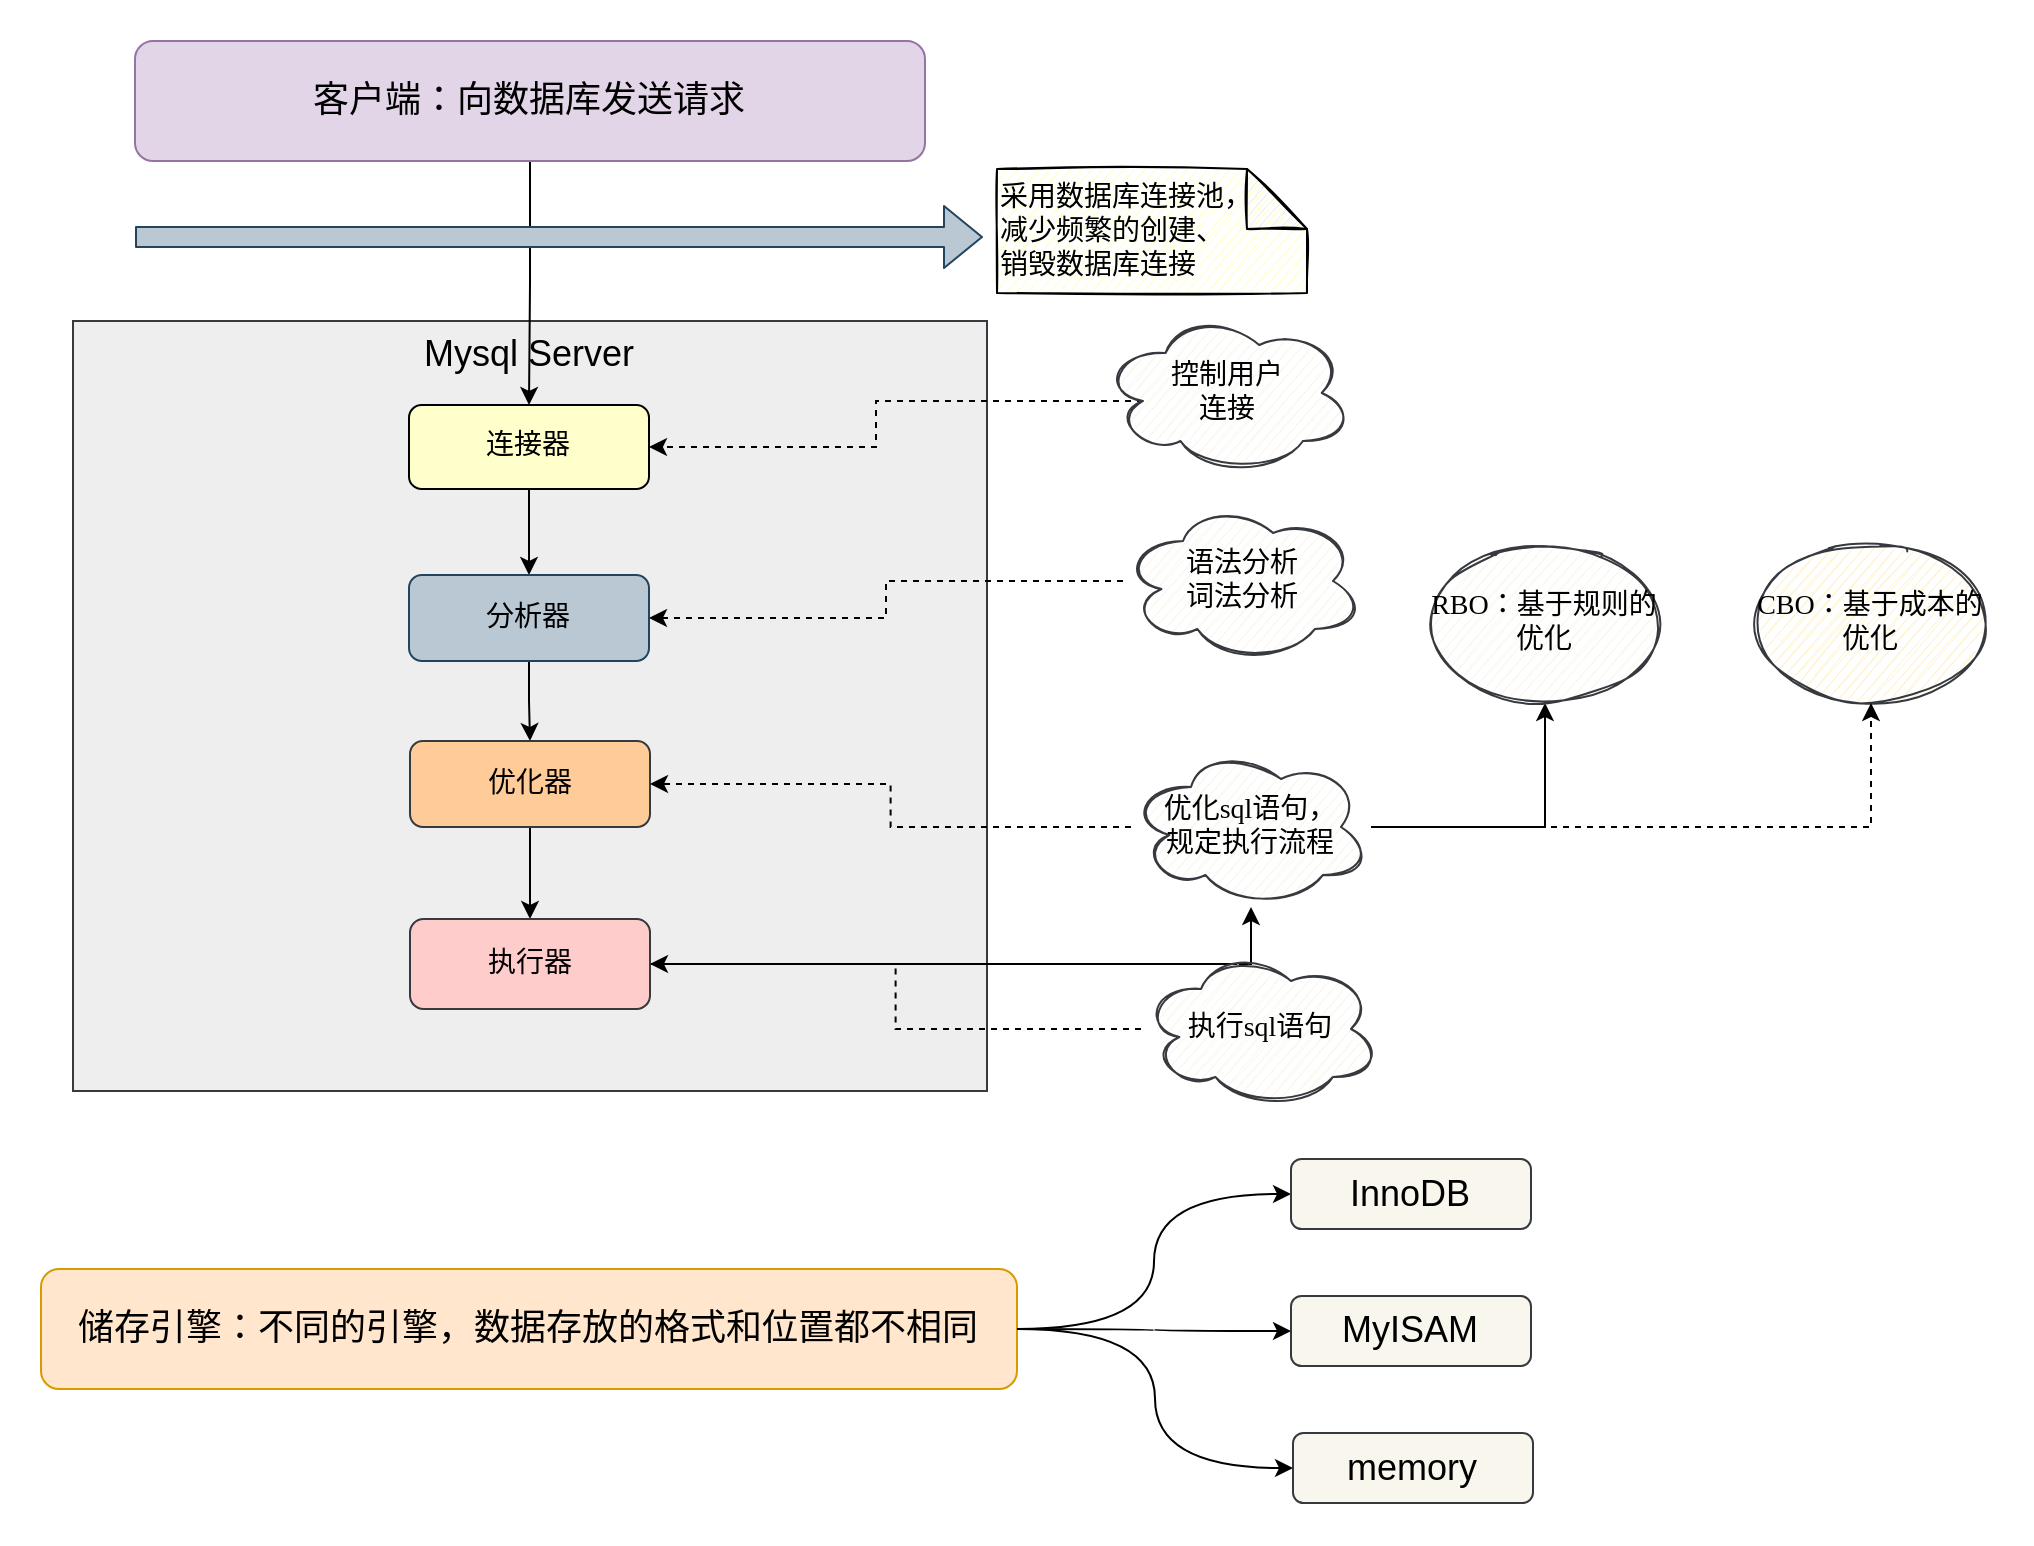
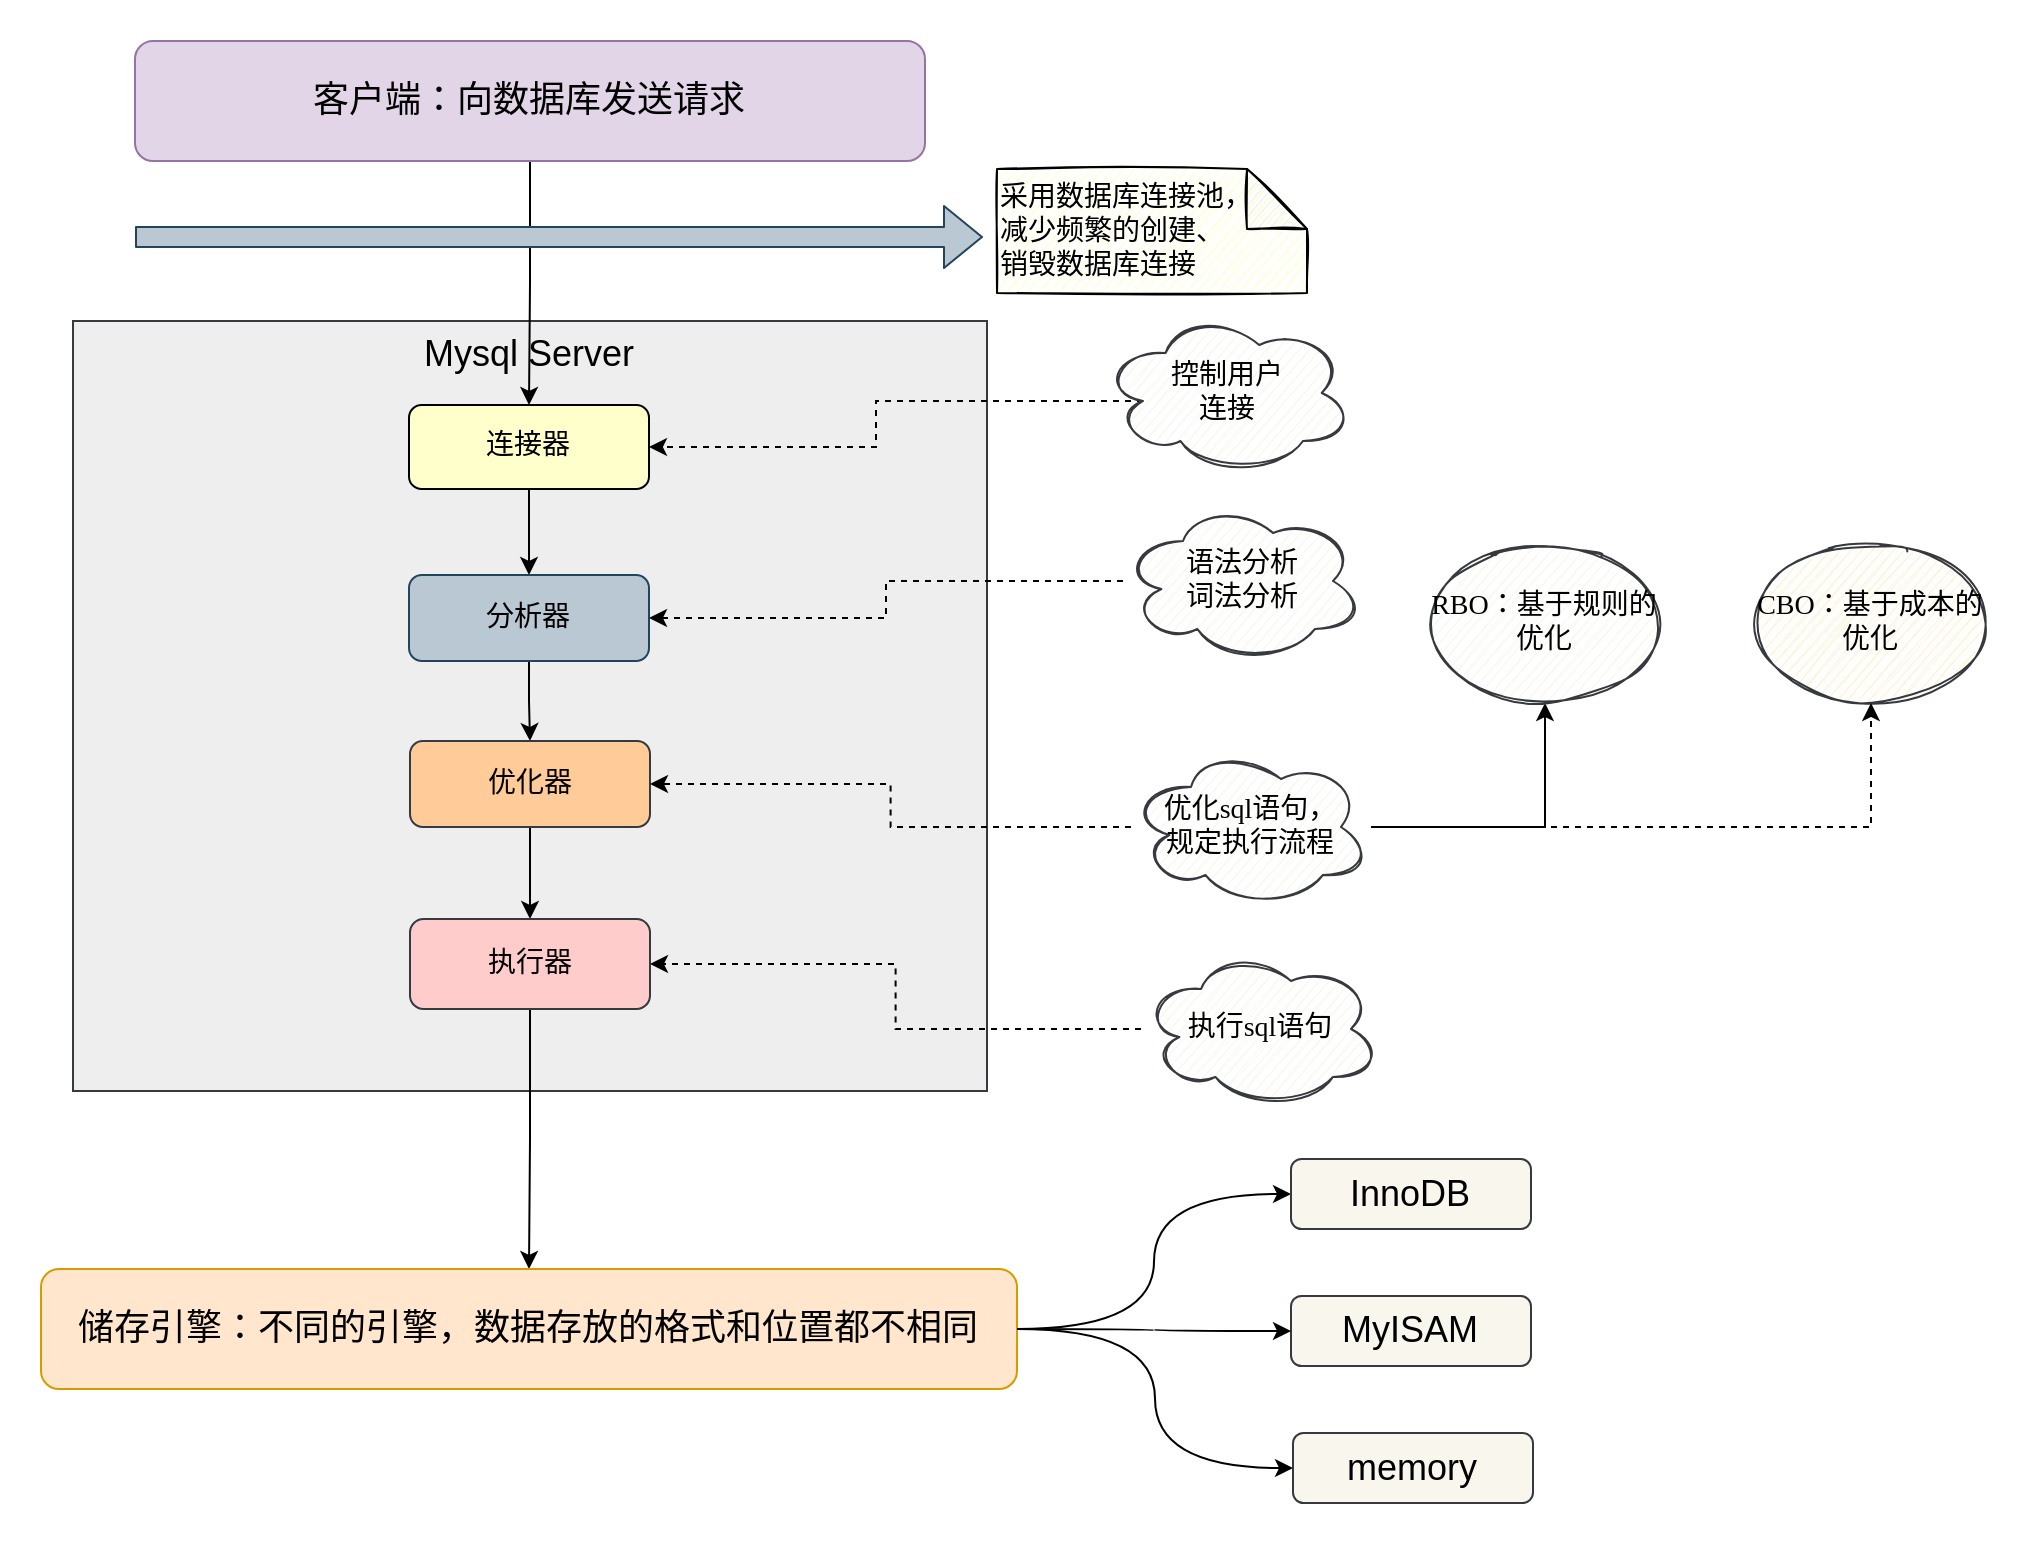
edge "执行器" -> "优化sql语句， 规定执行流程": now "执行器" -> "储存引擎：不同的引擎，数据存放的格式和位置都不相同"
